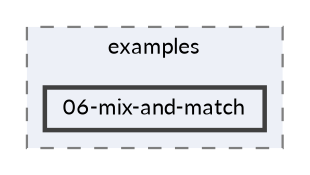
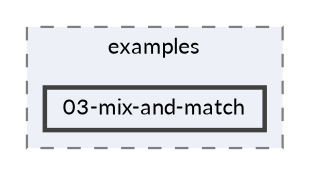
node "06-mix-and-match": label "06-mix-and-match" -> "03-mix-and-match"
